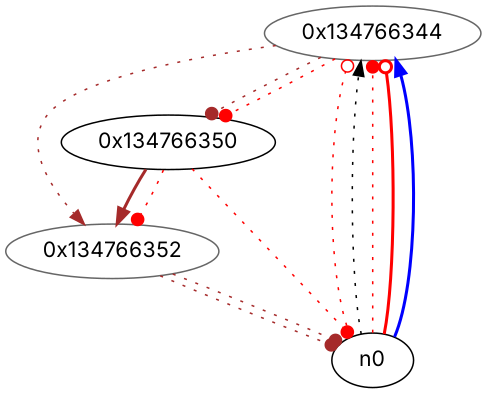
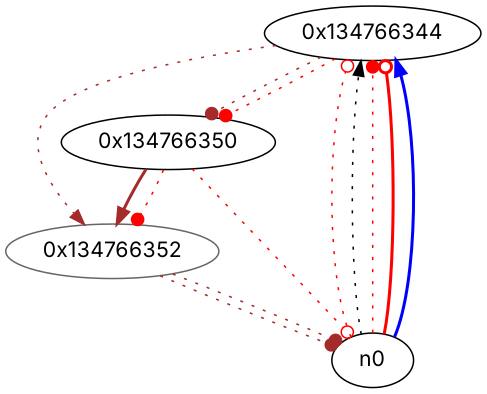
node "0x134766344": color gray40 -> black
edge "0x134766350" -> "n0": arrowhead dot -> odot
